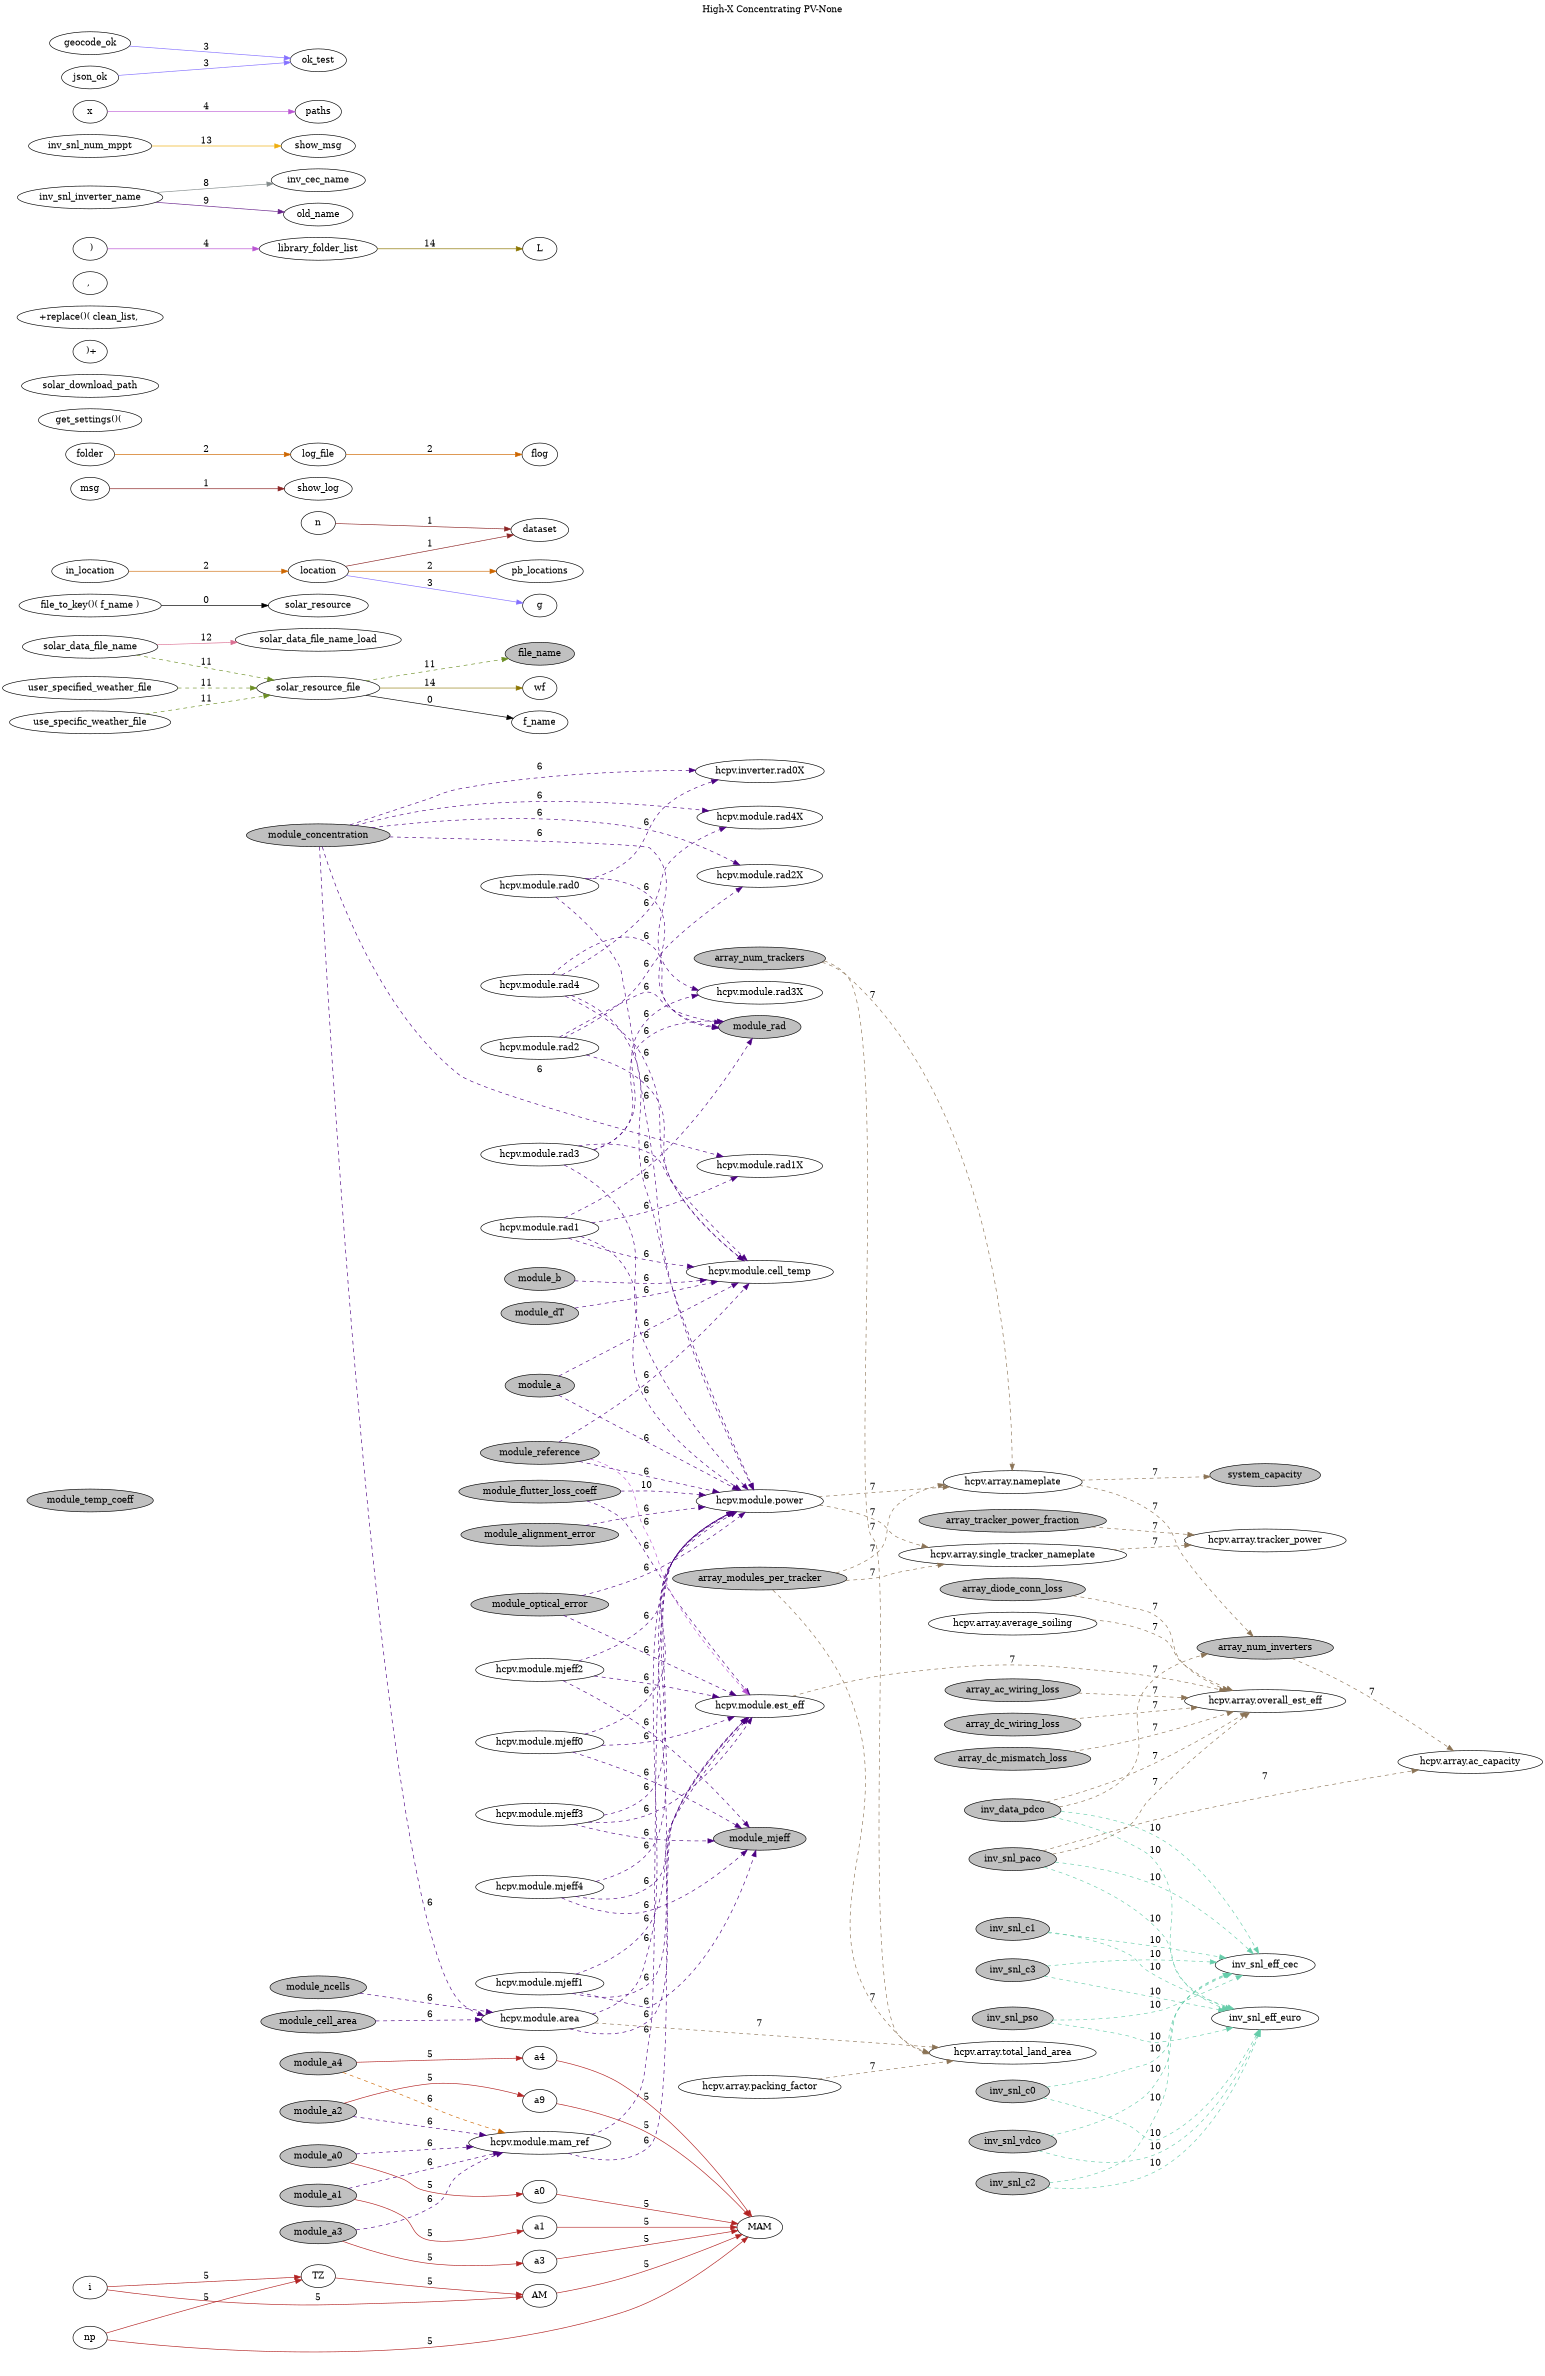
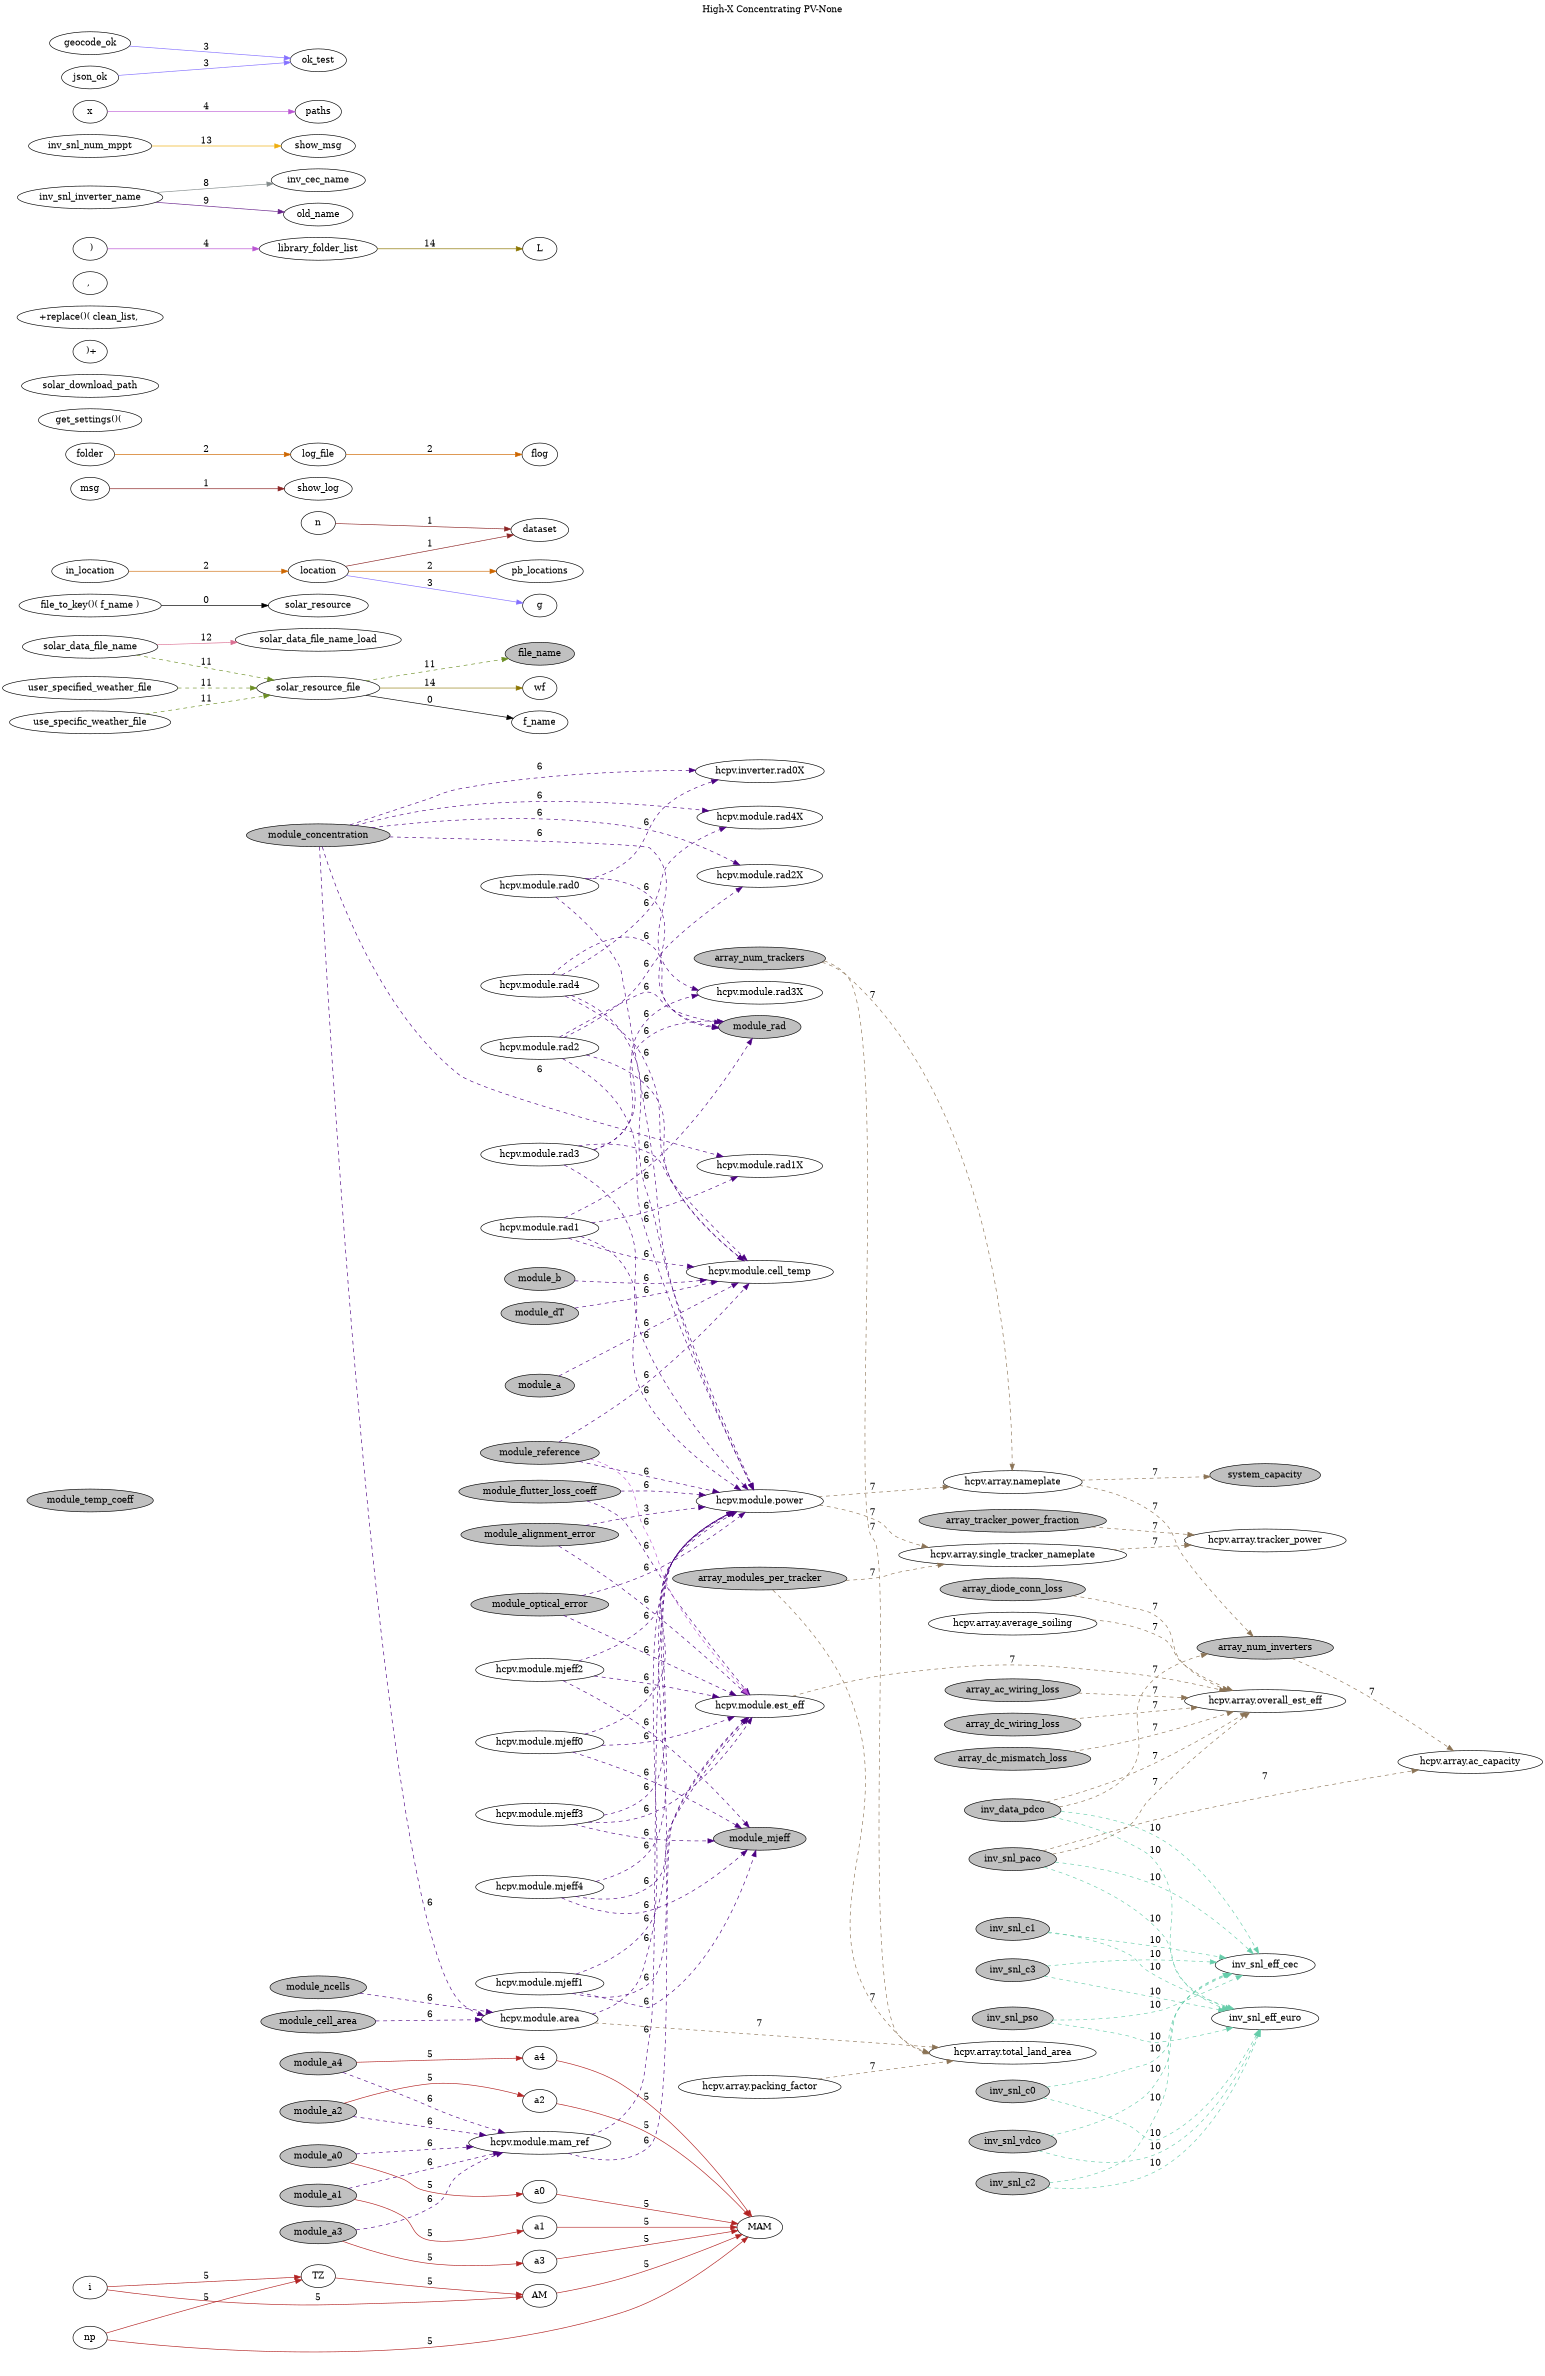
edge "module_a" -> "hcpv.module.power": now "hcpv.module.rad2" -> "hcpv.module.power"
edge "module_flutter_loss_coeff" -> "hcpv.module.power": label "10" -> "6"
edge "module_alignment_error" -> "hcpv.module.power": label "6" -> "3"
edge "array_modules_per_tracker" -> "hcpv.array.nameplate": removed, label "7"
edge "hcpv.module.area" -> "hcpv.module.est_eff": now "module_alignment_error" -> "hcpv.module.est_eff"
node "a9": label "a9" -> "a2"
edge "module_a4" -> "hcpv.module.mam_ref": color darkorange3 -> indigo
